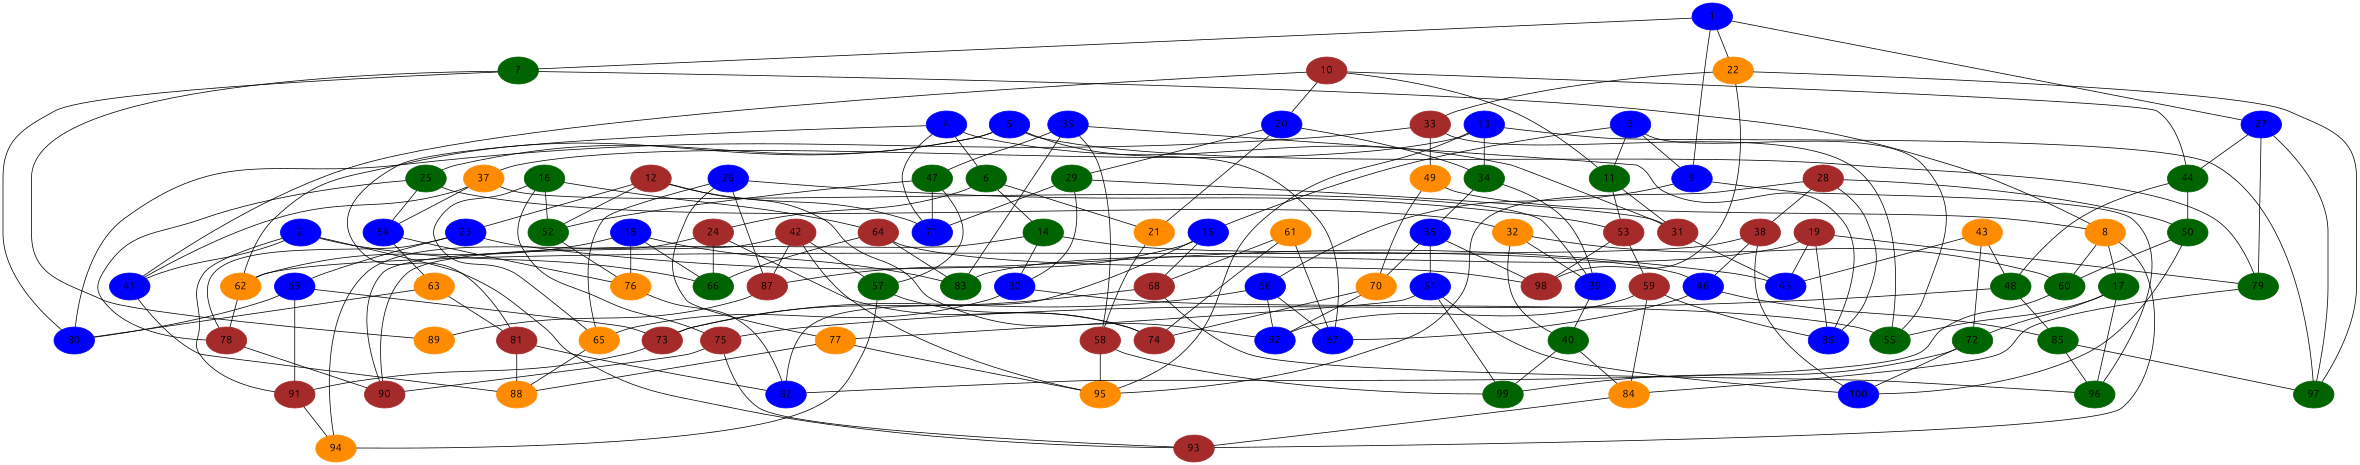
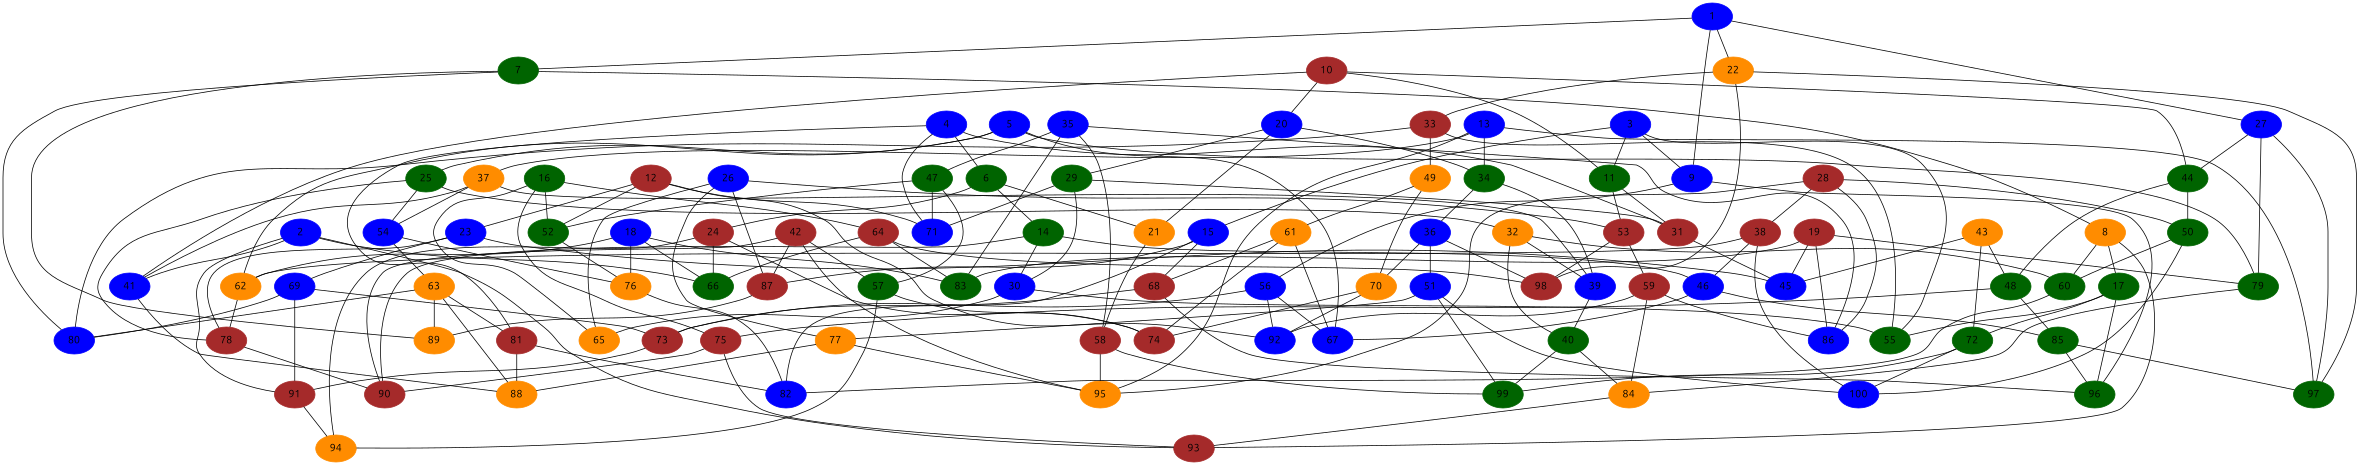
edge "49" -- "8": now "49" -- "61"
edge "63" -- "89": added
edge "65" -- "88": now "63" -- "88"
